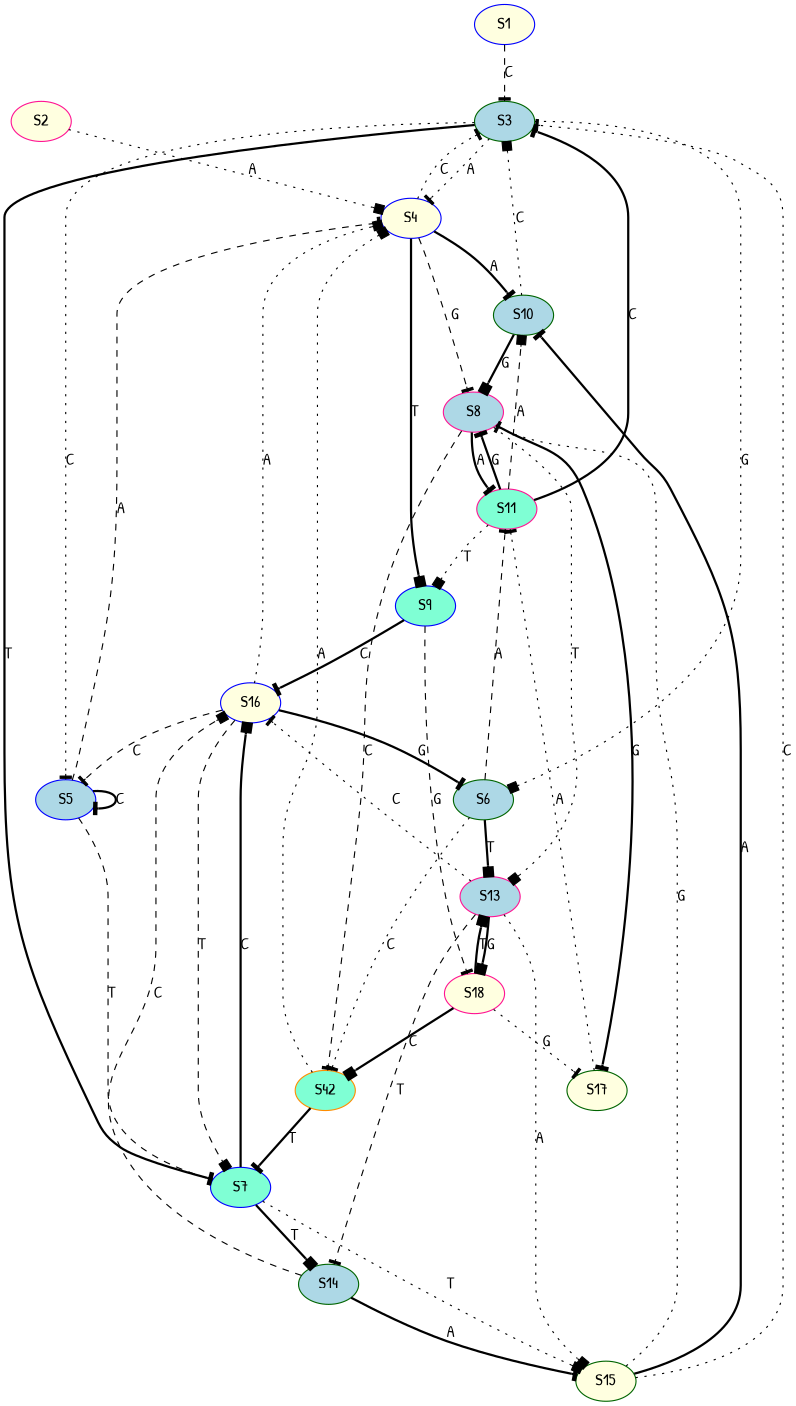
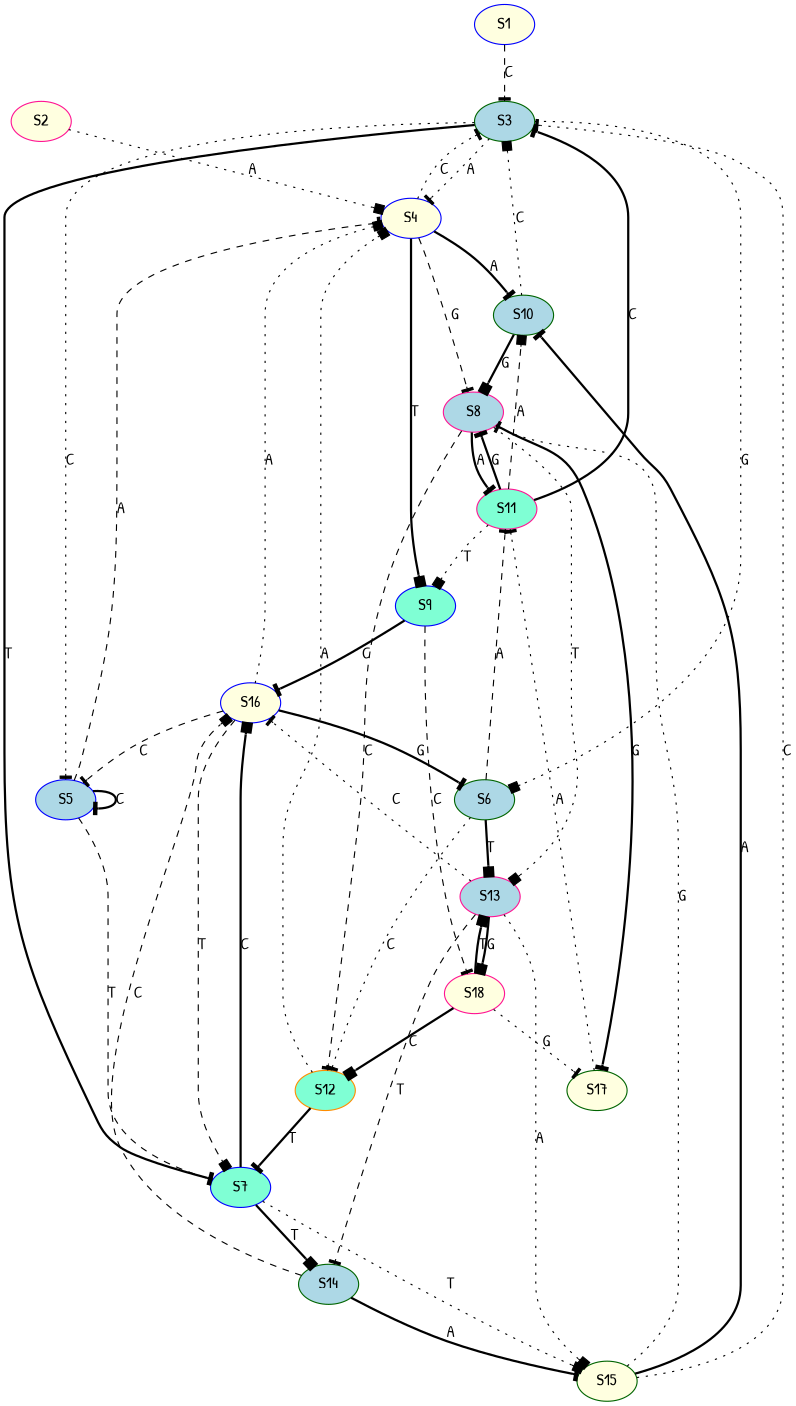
edge "S9" -> "S18": label "G" -> "C"
node "S42": label "S42" -> "S12"
